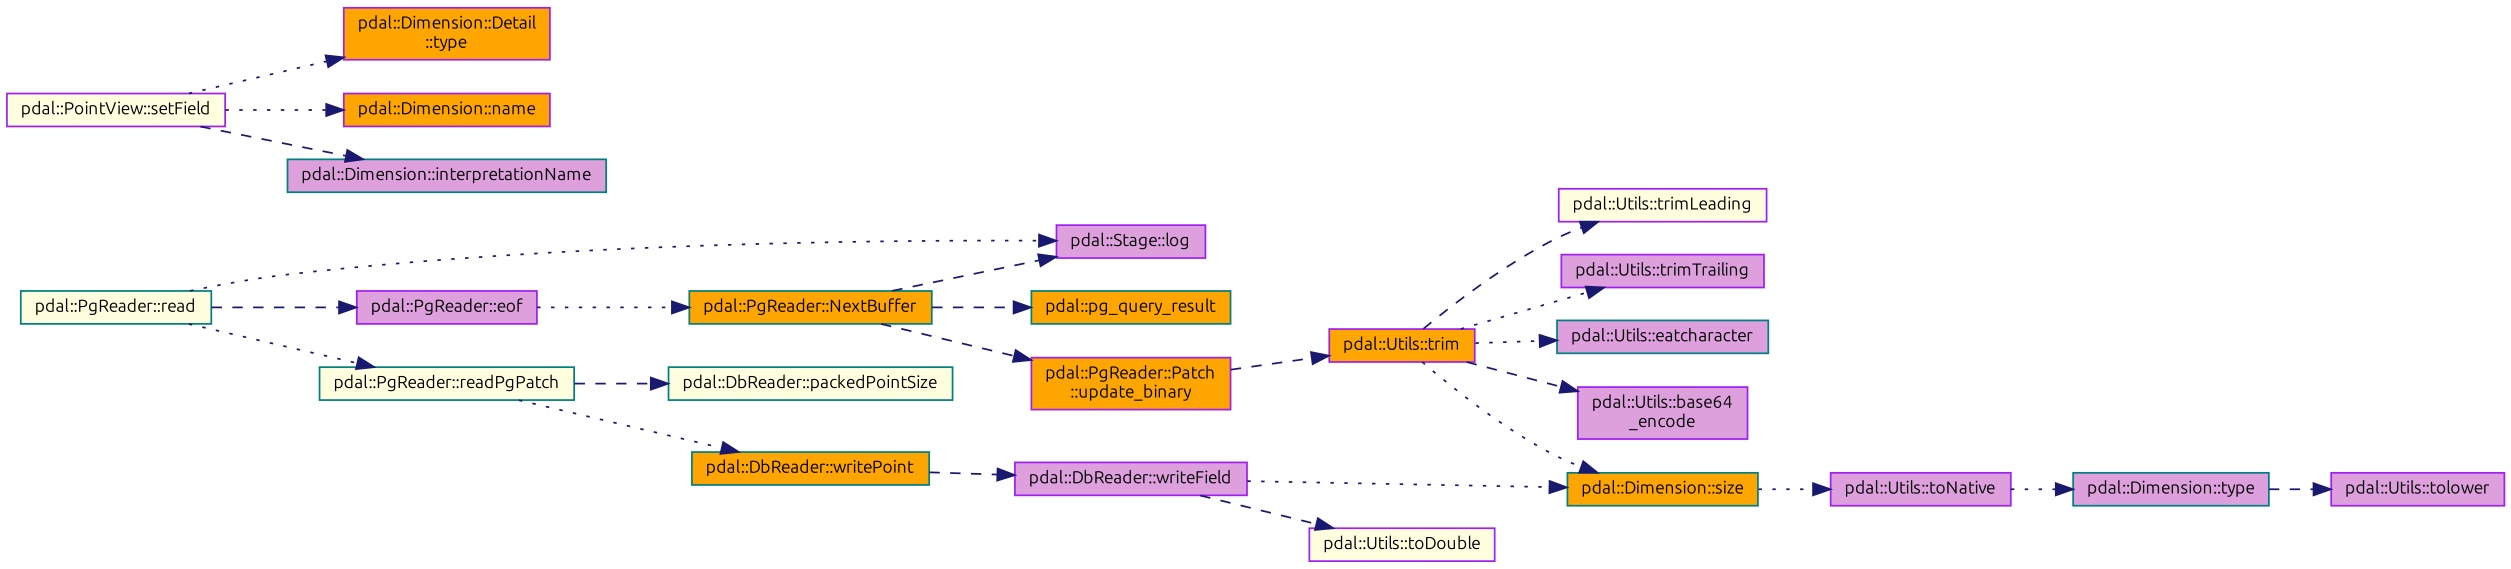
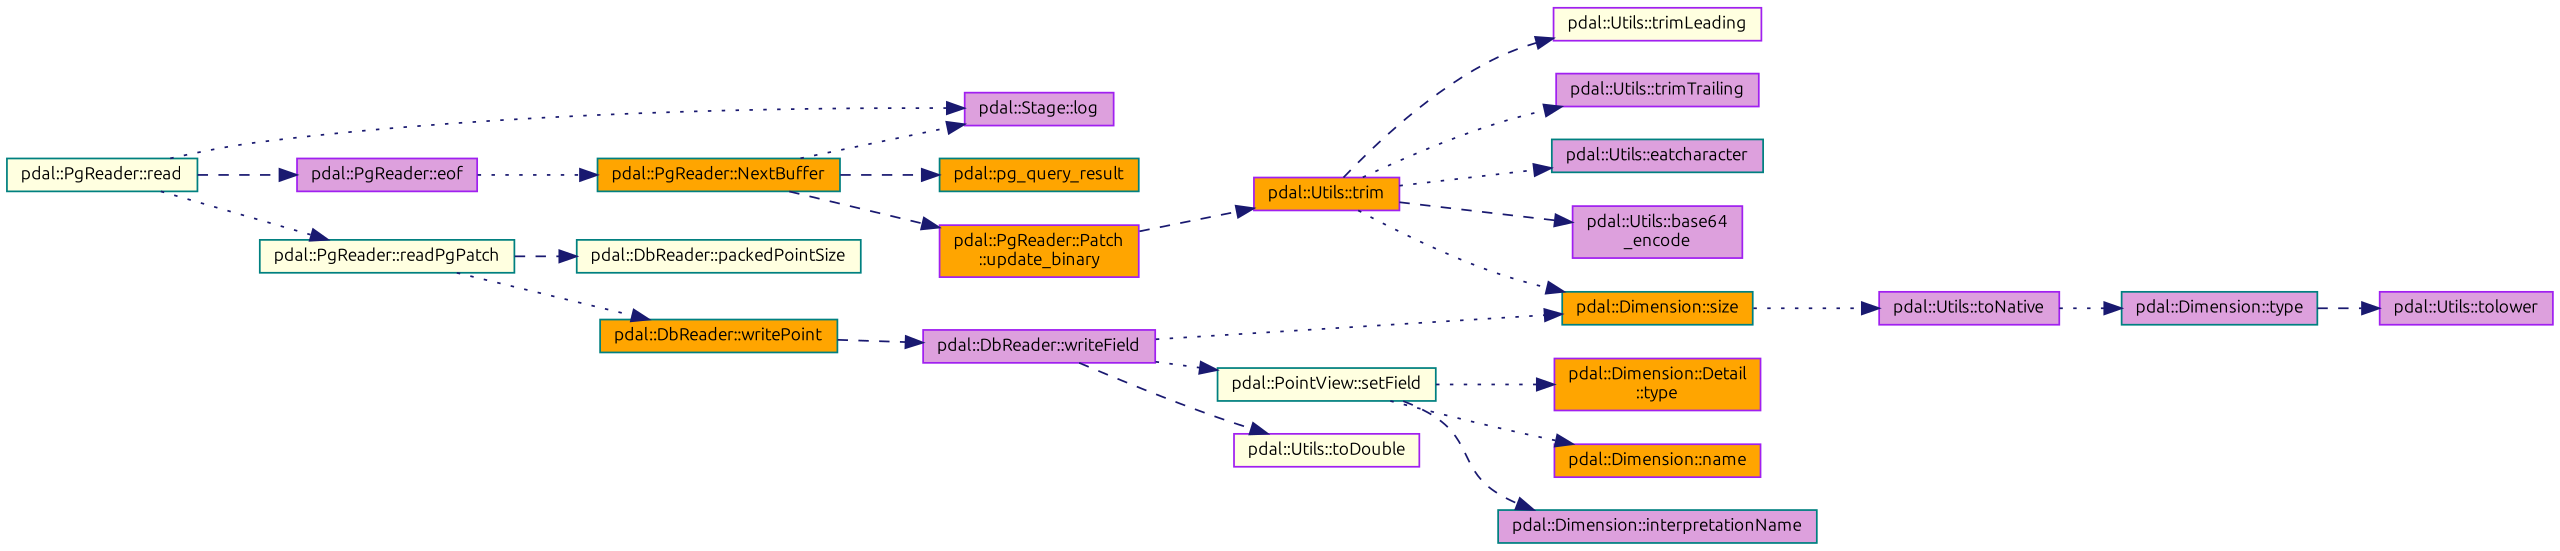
node "pdal::PointView::setField": color purple -> teal
edge "pdal::PgReader::NextBuffer" -> "pdal::Stage::log": style dashed -> dotted
edge "pdal::DbReader::writeField" -> "pdal::PointView::setField": added
